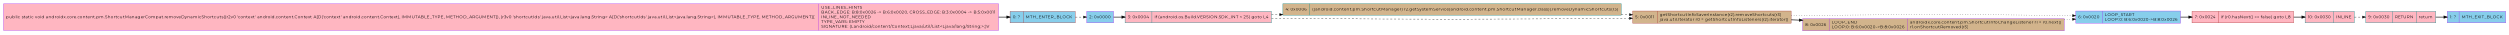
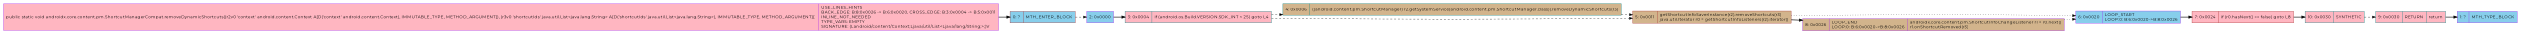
node "10: 0x0030": text "INLINE" -> "SYNTHETIC"
node "1: ?": text "MTH_EXIT_BLOCK" -> "MTH_TYPE_BLOCK"
